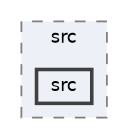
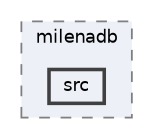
cluster "src": label "src" -> "milenadb"
